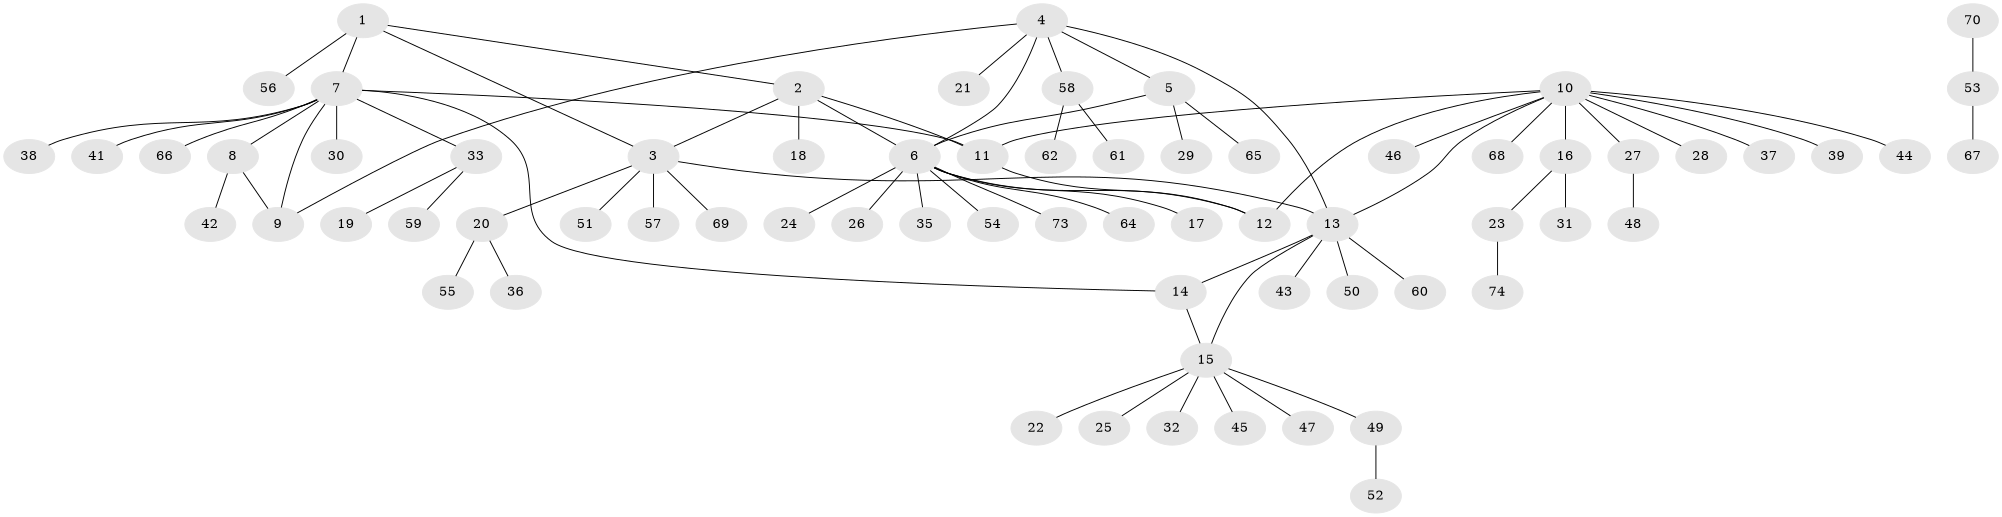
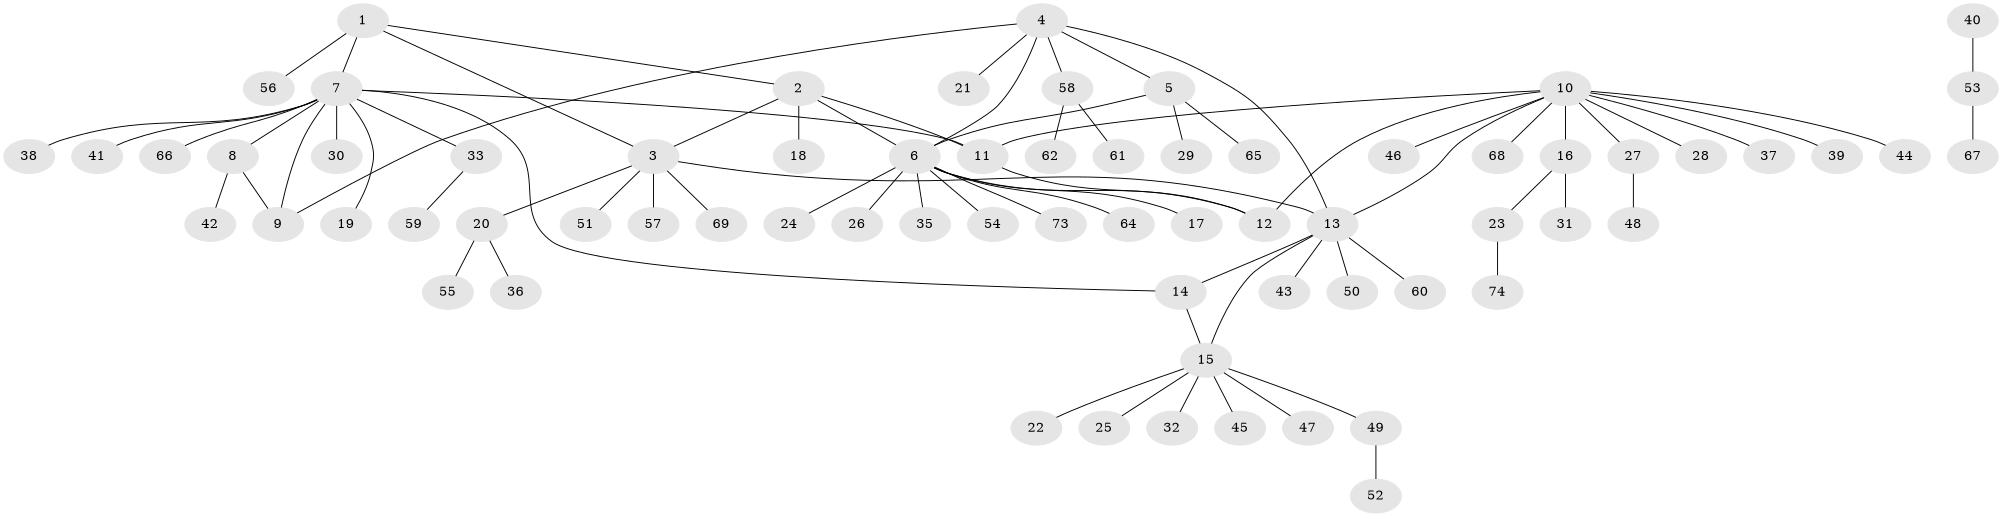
node "70": label "70" -> "40"
edge "33" -- "19": now "7" -- "19"
